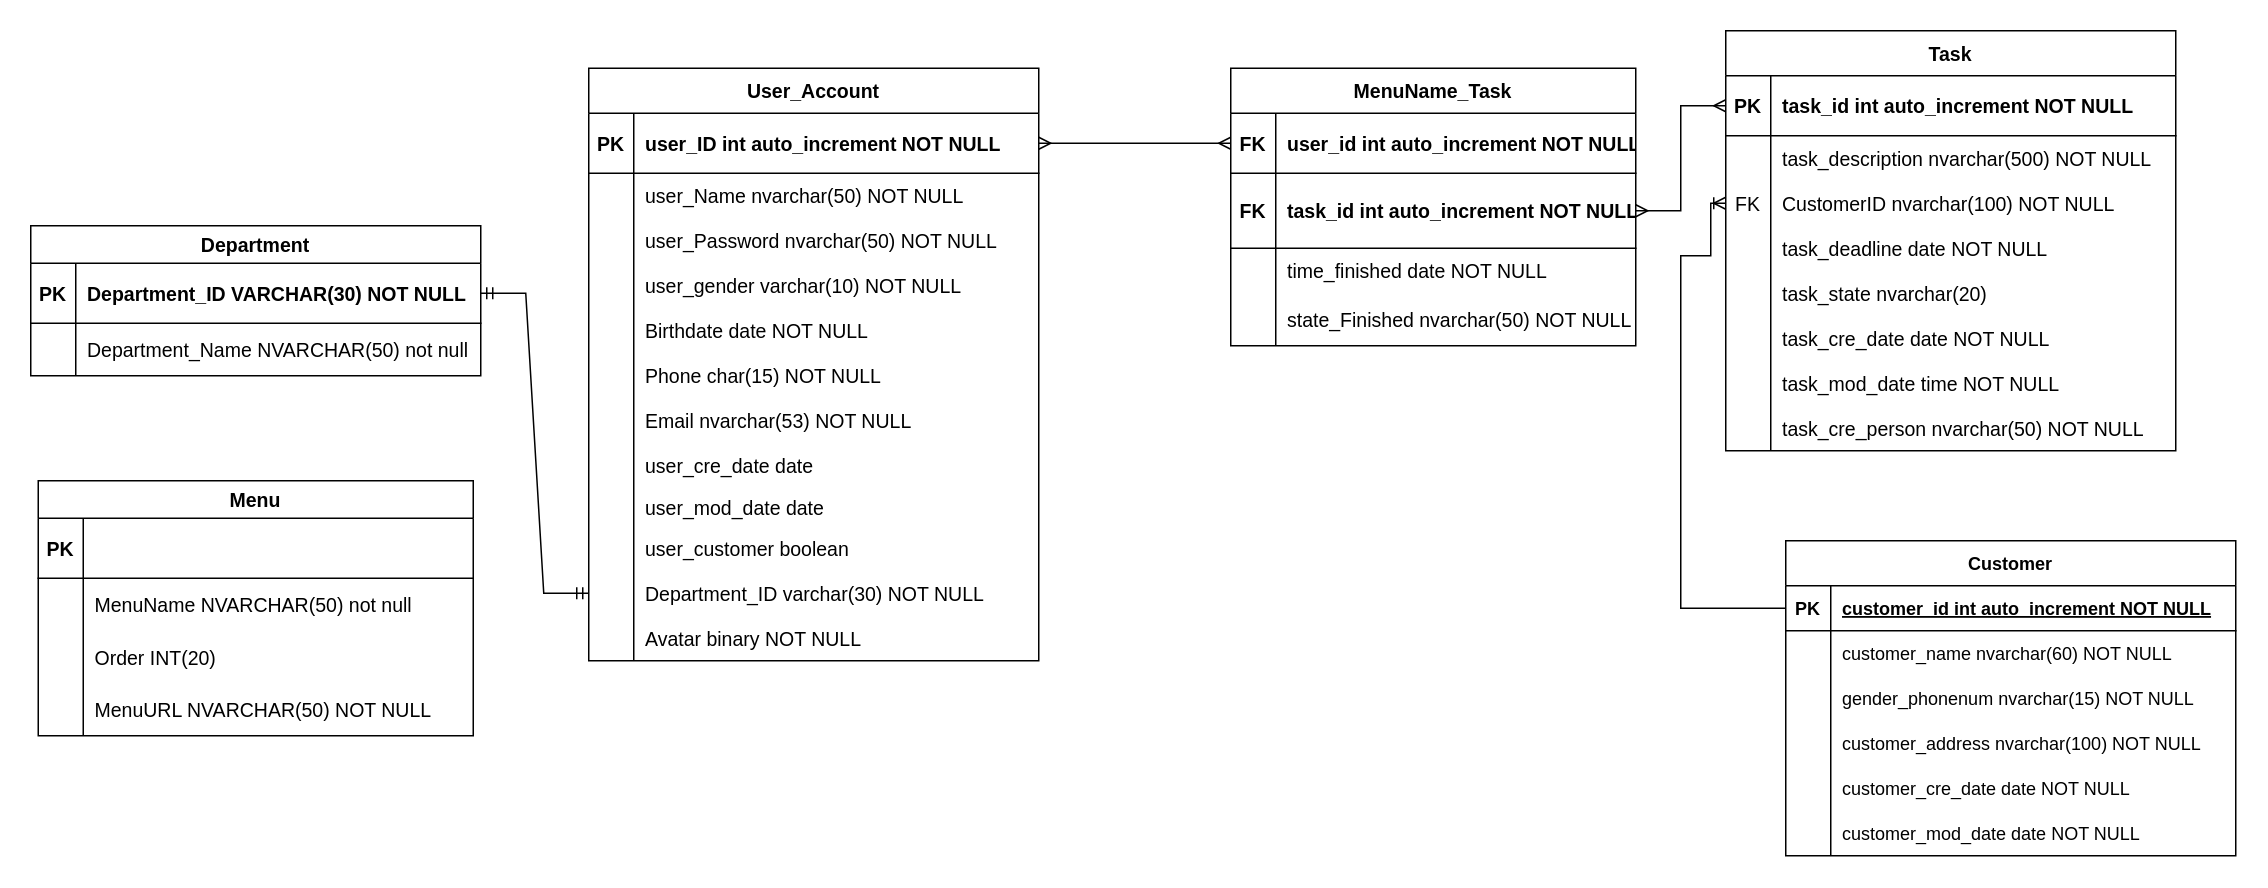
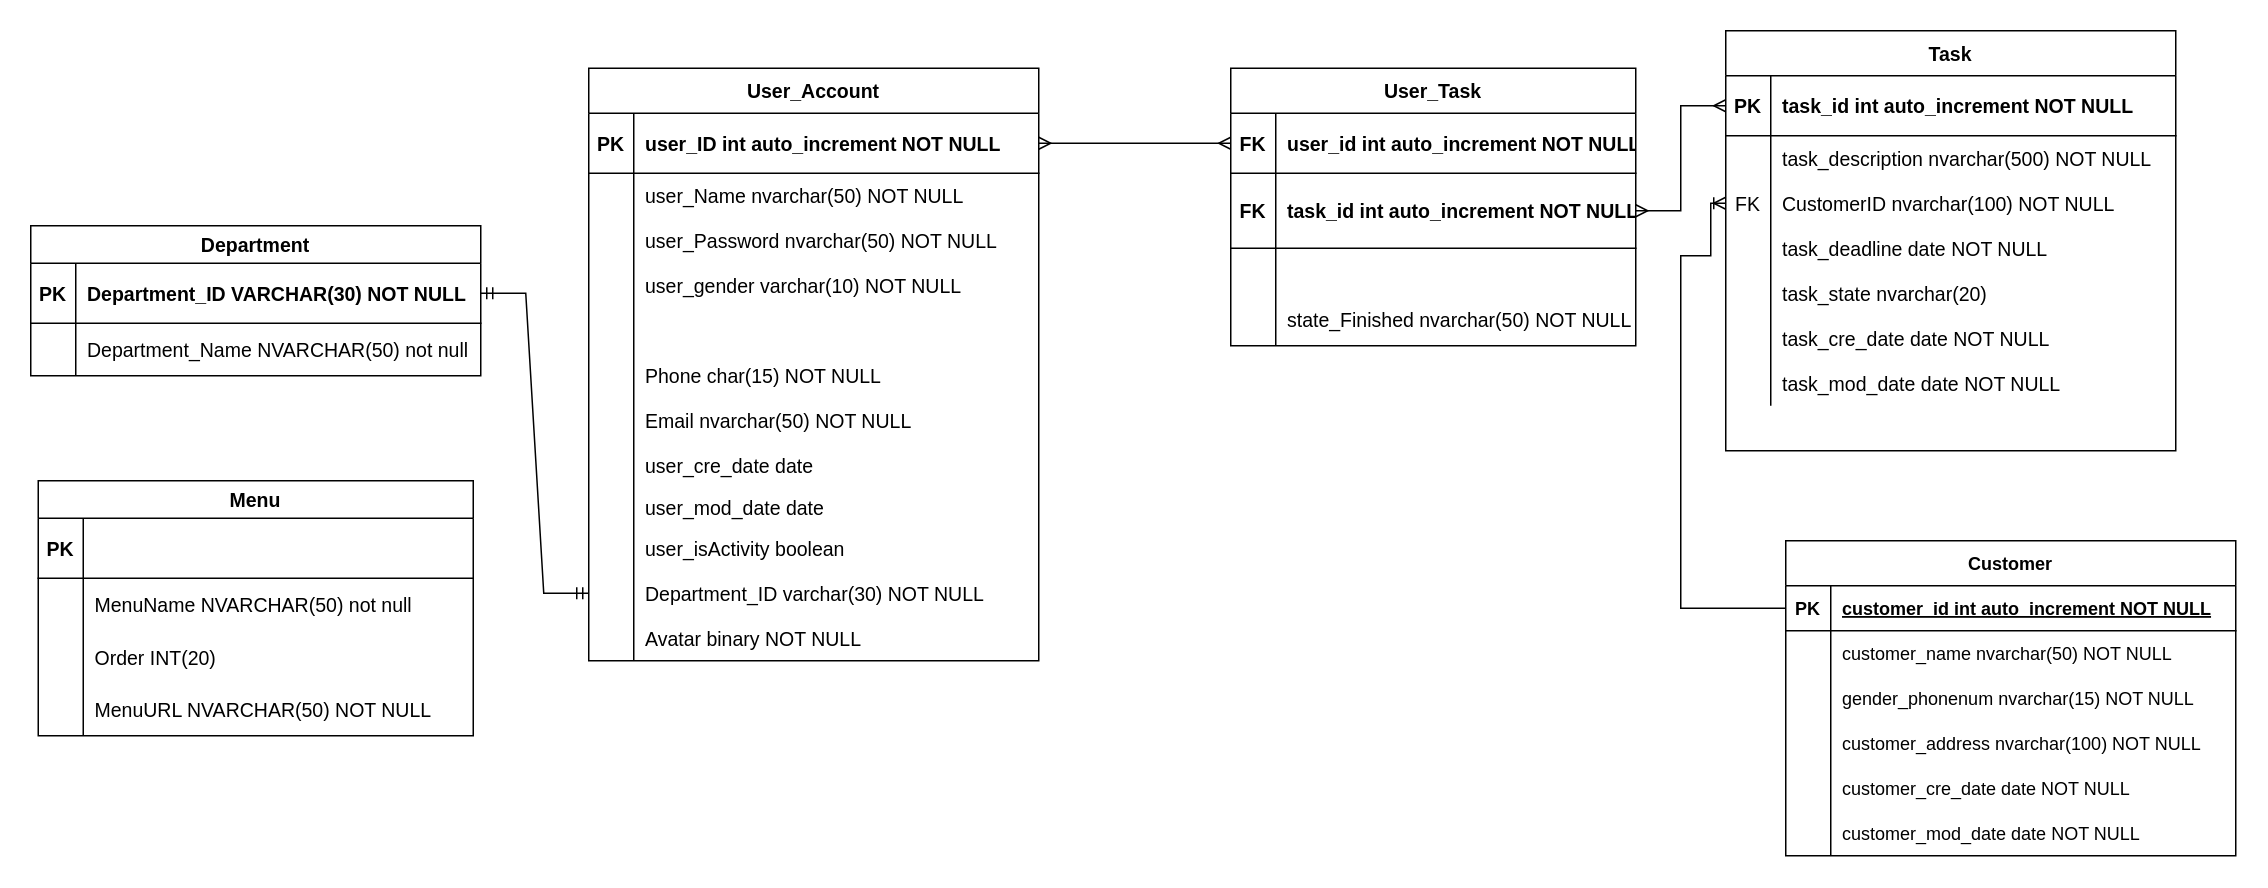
node "MenuName_Task": label "MenuName_Task" -> "User_Task"
node "time_finished date NOT NULL": removed
node "Birthdate date NOT NULL": removed
node "task_mod_date time NOT NULL": label "task_mod_date time NOT NULL" -> "task_mod_date date NOT NULL"
node "Email nvarchar(53) NOT NULL": label "Email nvarchar(53) NOT NULL" -> "Email nvarchar(50) NOT NULL"
node "task_cre_person nvarchar(50) NOT NULL": removed
node "user_customer boolean": label "user_customer boolean" -> "user_isActivity boolean"
node "customer_name nvarchar(60) NOT NULL": label "customer_name nvarchar(60) NOT NULL" -> "customer_name nvarchar(50) NOT NULL"
